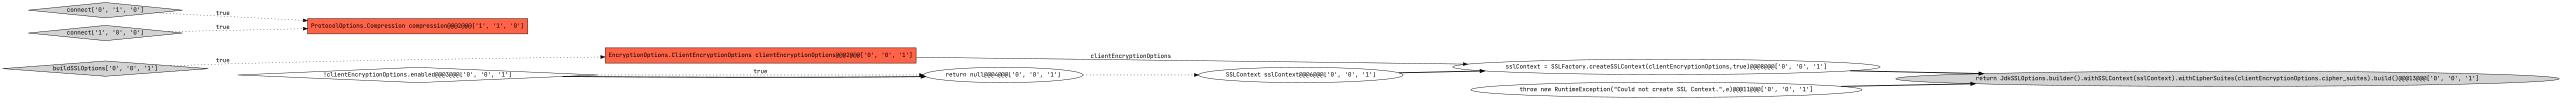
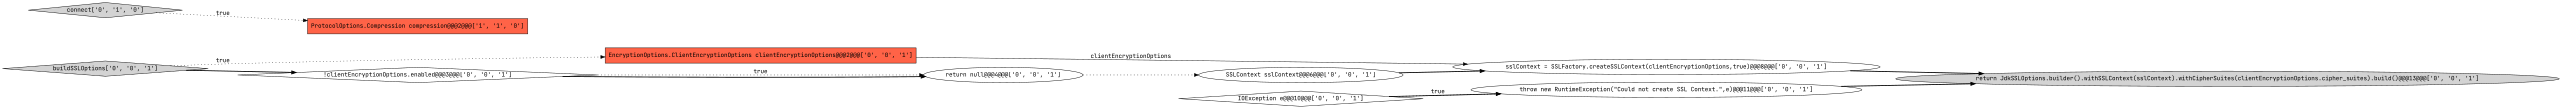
node "connect['1', '0', '0']": removed
edge "buildSSLOptions['0', '0', '1']" -> "!clientEncryptionOptions.enabled@@@3@@@['0', '0', '1']": added
node "IOException e@@@10@@@['0', '0', '1']": added
